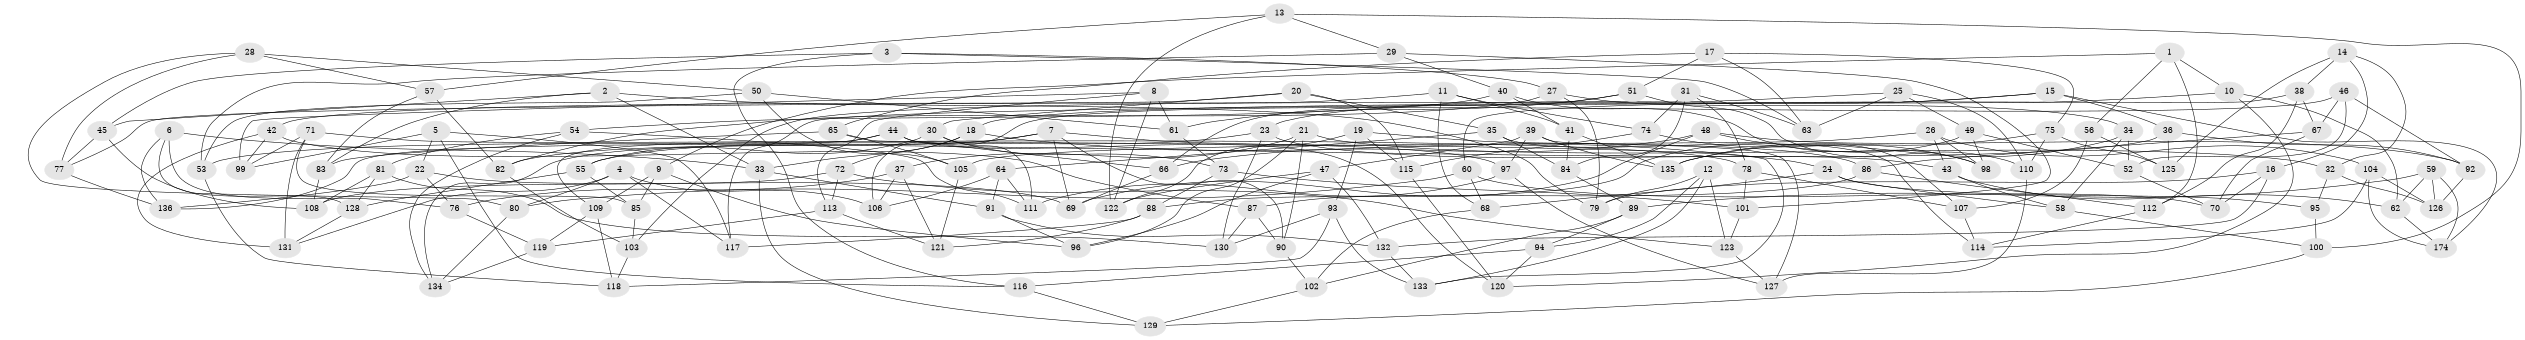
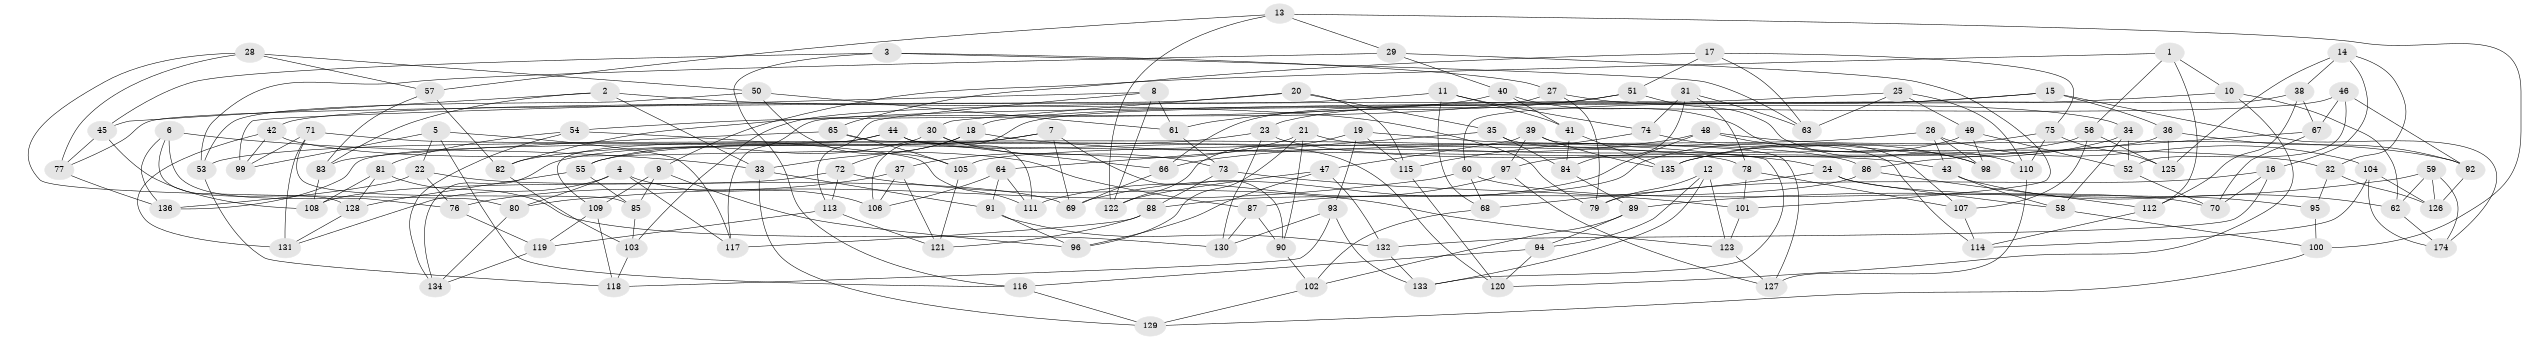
edge "7" -- "97": now "56" -- "97"
